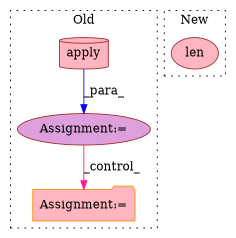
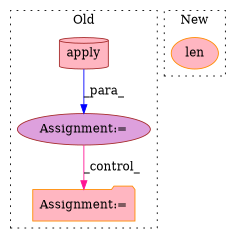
node "len": color brown -> darkorange
